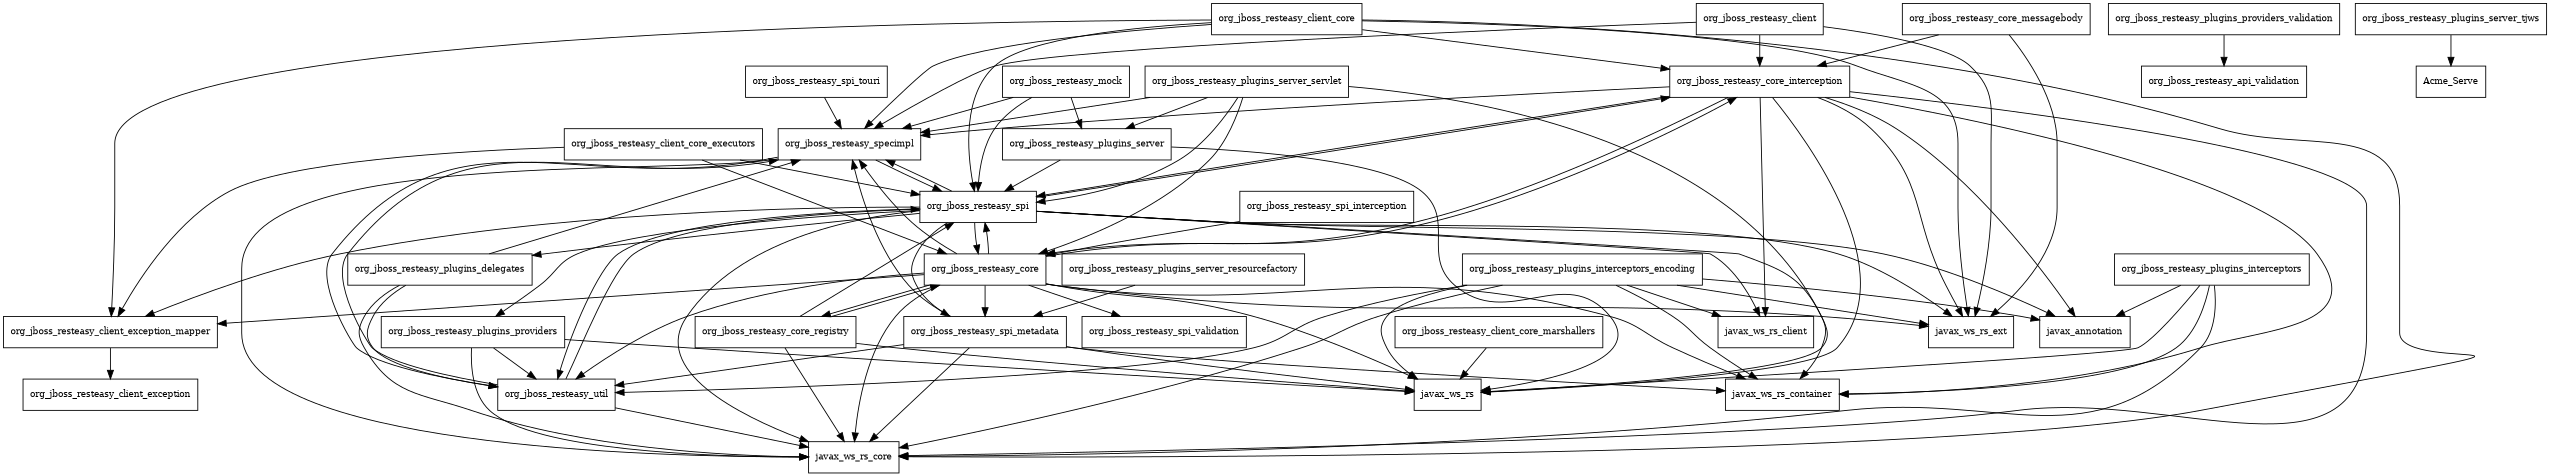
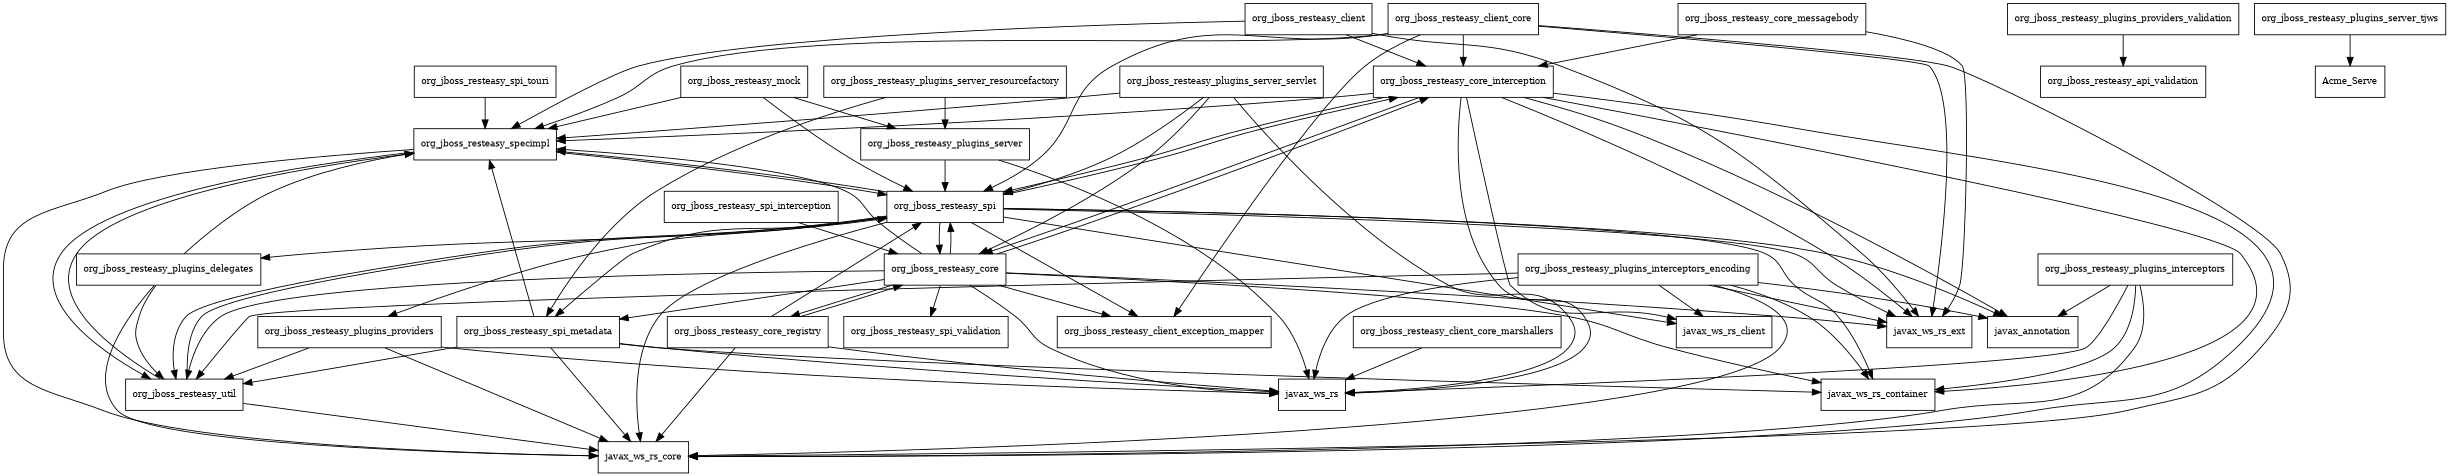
edge "org_jboss_resteasy_plugins_server_servlet" -> "org_jboss_resteasy_plugins_server": now "org_jboss_resteasy_plugins_server_resourcefactory" -> "org_jboss_resteasy_plugins_server"
node "org_jboss_resteasy_client_core_executors": removed
edge "org_jboss_resteasy_core" -> "javax_ws_rs_core": removed
node "org_jboss_resteasy_client_exception": removed
